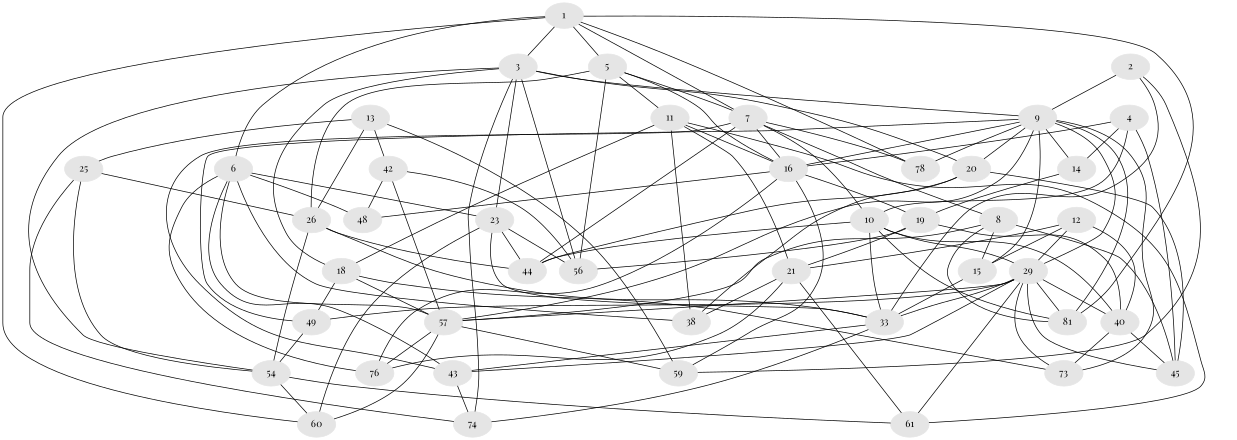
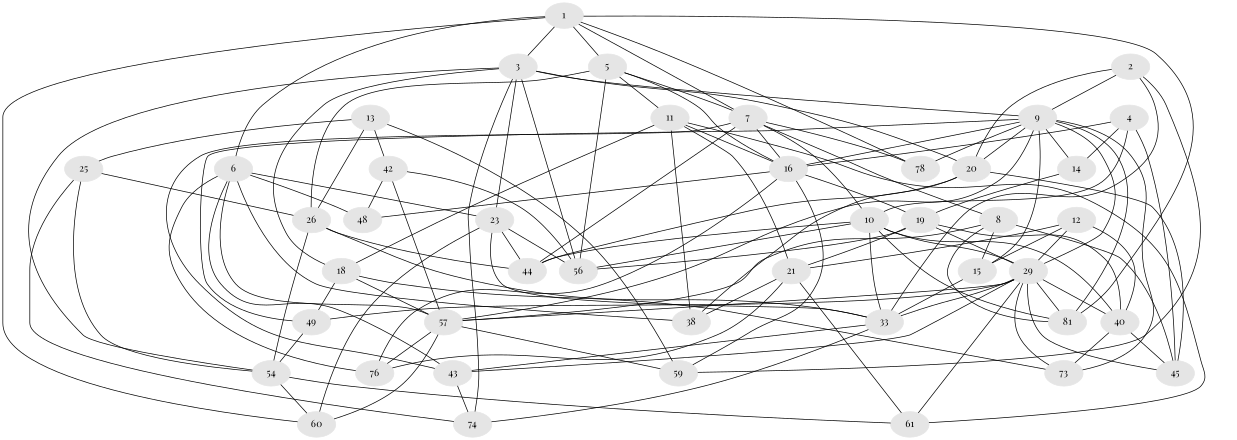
edge "2" -- "20": added
edge "10" -- "56": added
edge "19" -- "29": added
